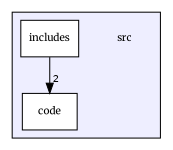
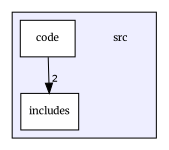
edge "includes" -> "code": reversed
